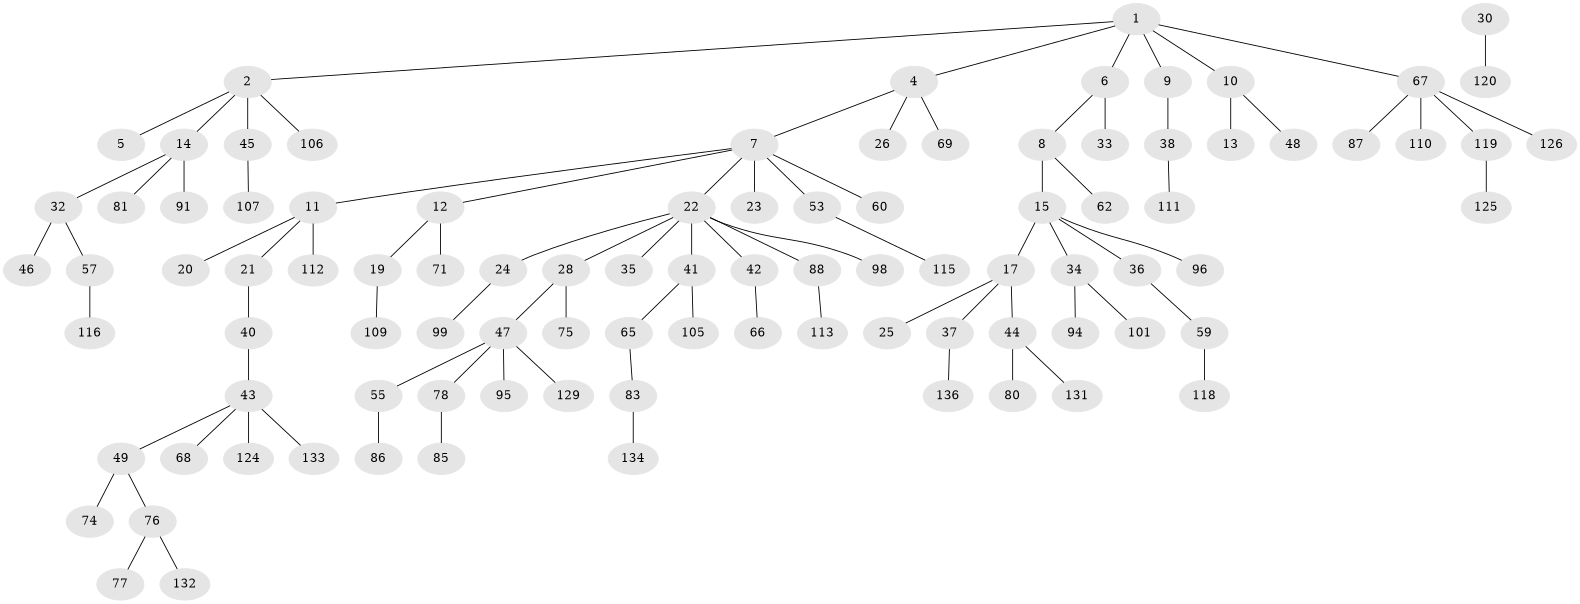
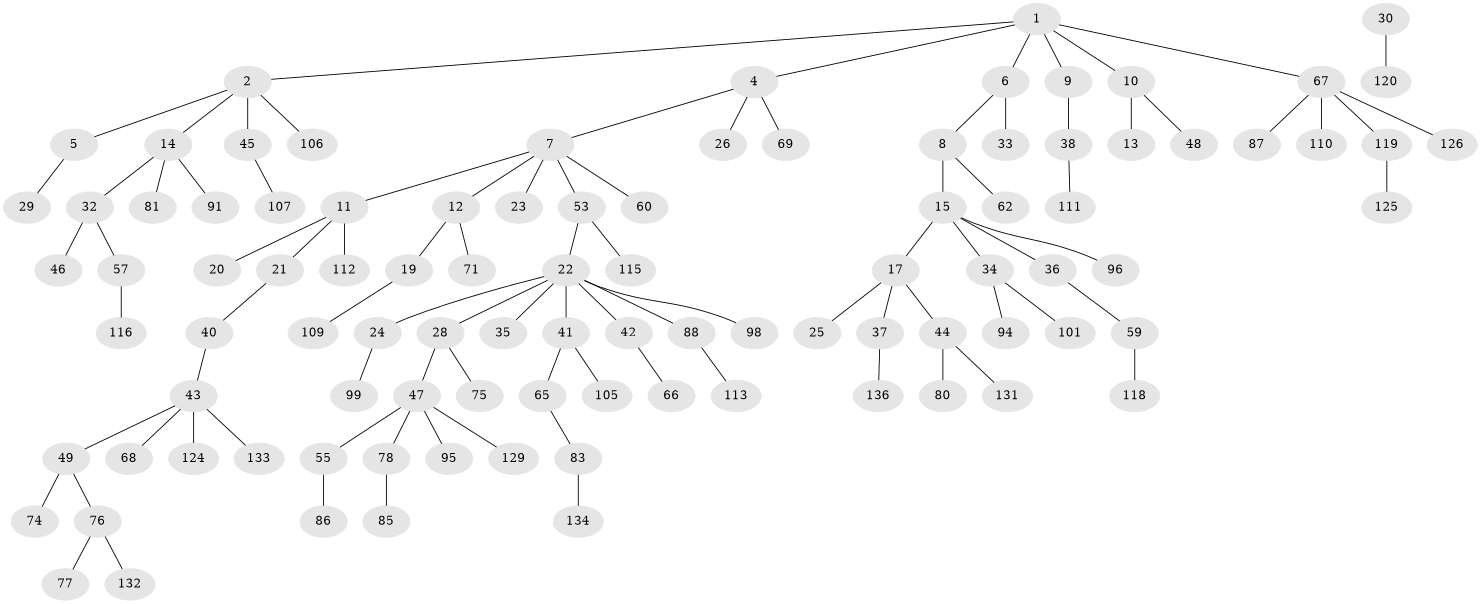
edge "7" -- "22": now "53" -- "22"
node "29": added
